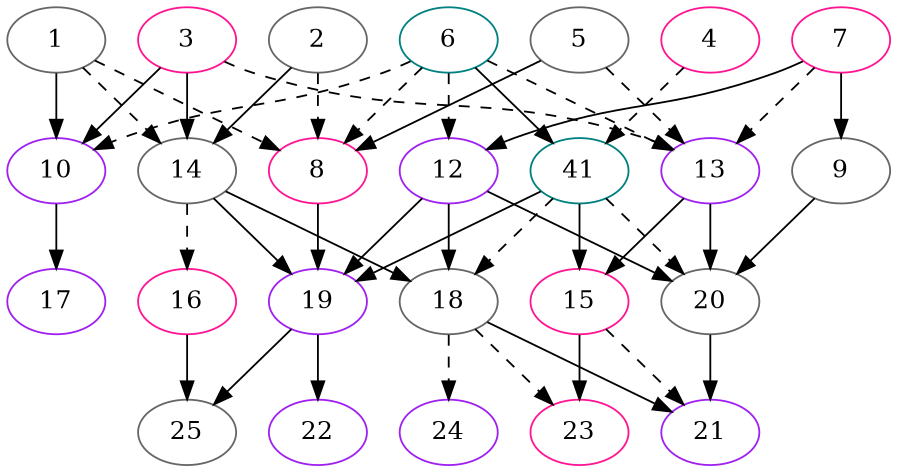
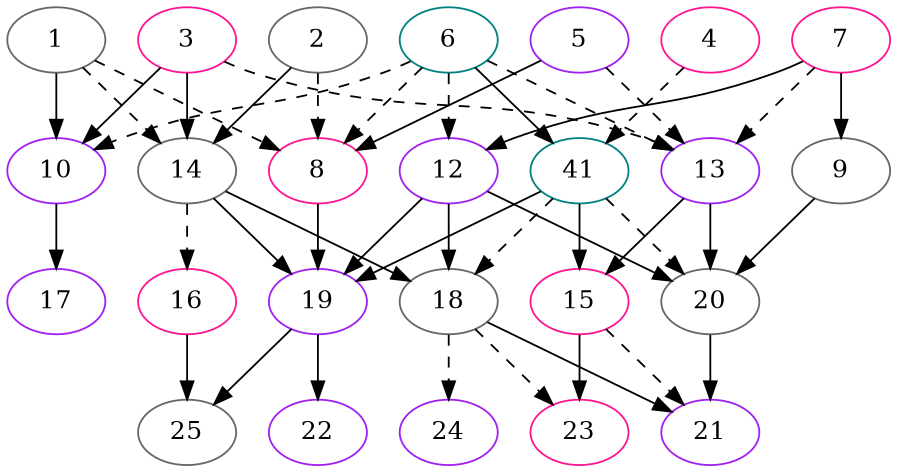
node "5": color gray40 -> purple
